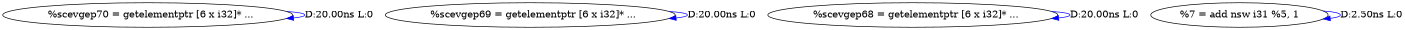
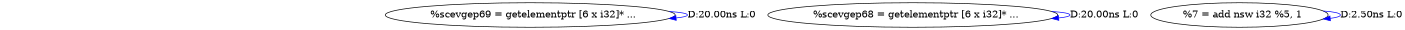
node "%scevgep70 = getelementptr [6 x i32]* ...": removed
node "%7 = add nsw i31 %5, 1": label "%7 = add nsw i31 %5, 1" -> "%7 = add nsw i32 %5, 1"
